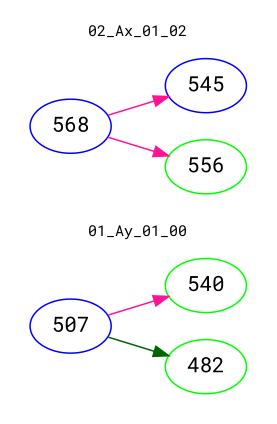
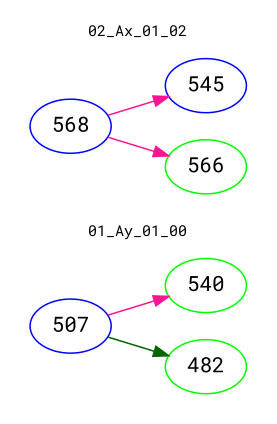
node "556": label "556" -> "566"
